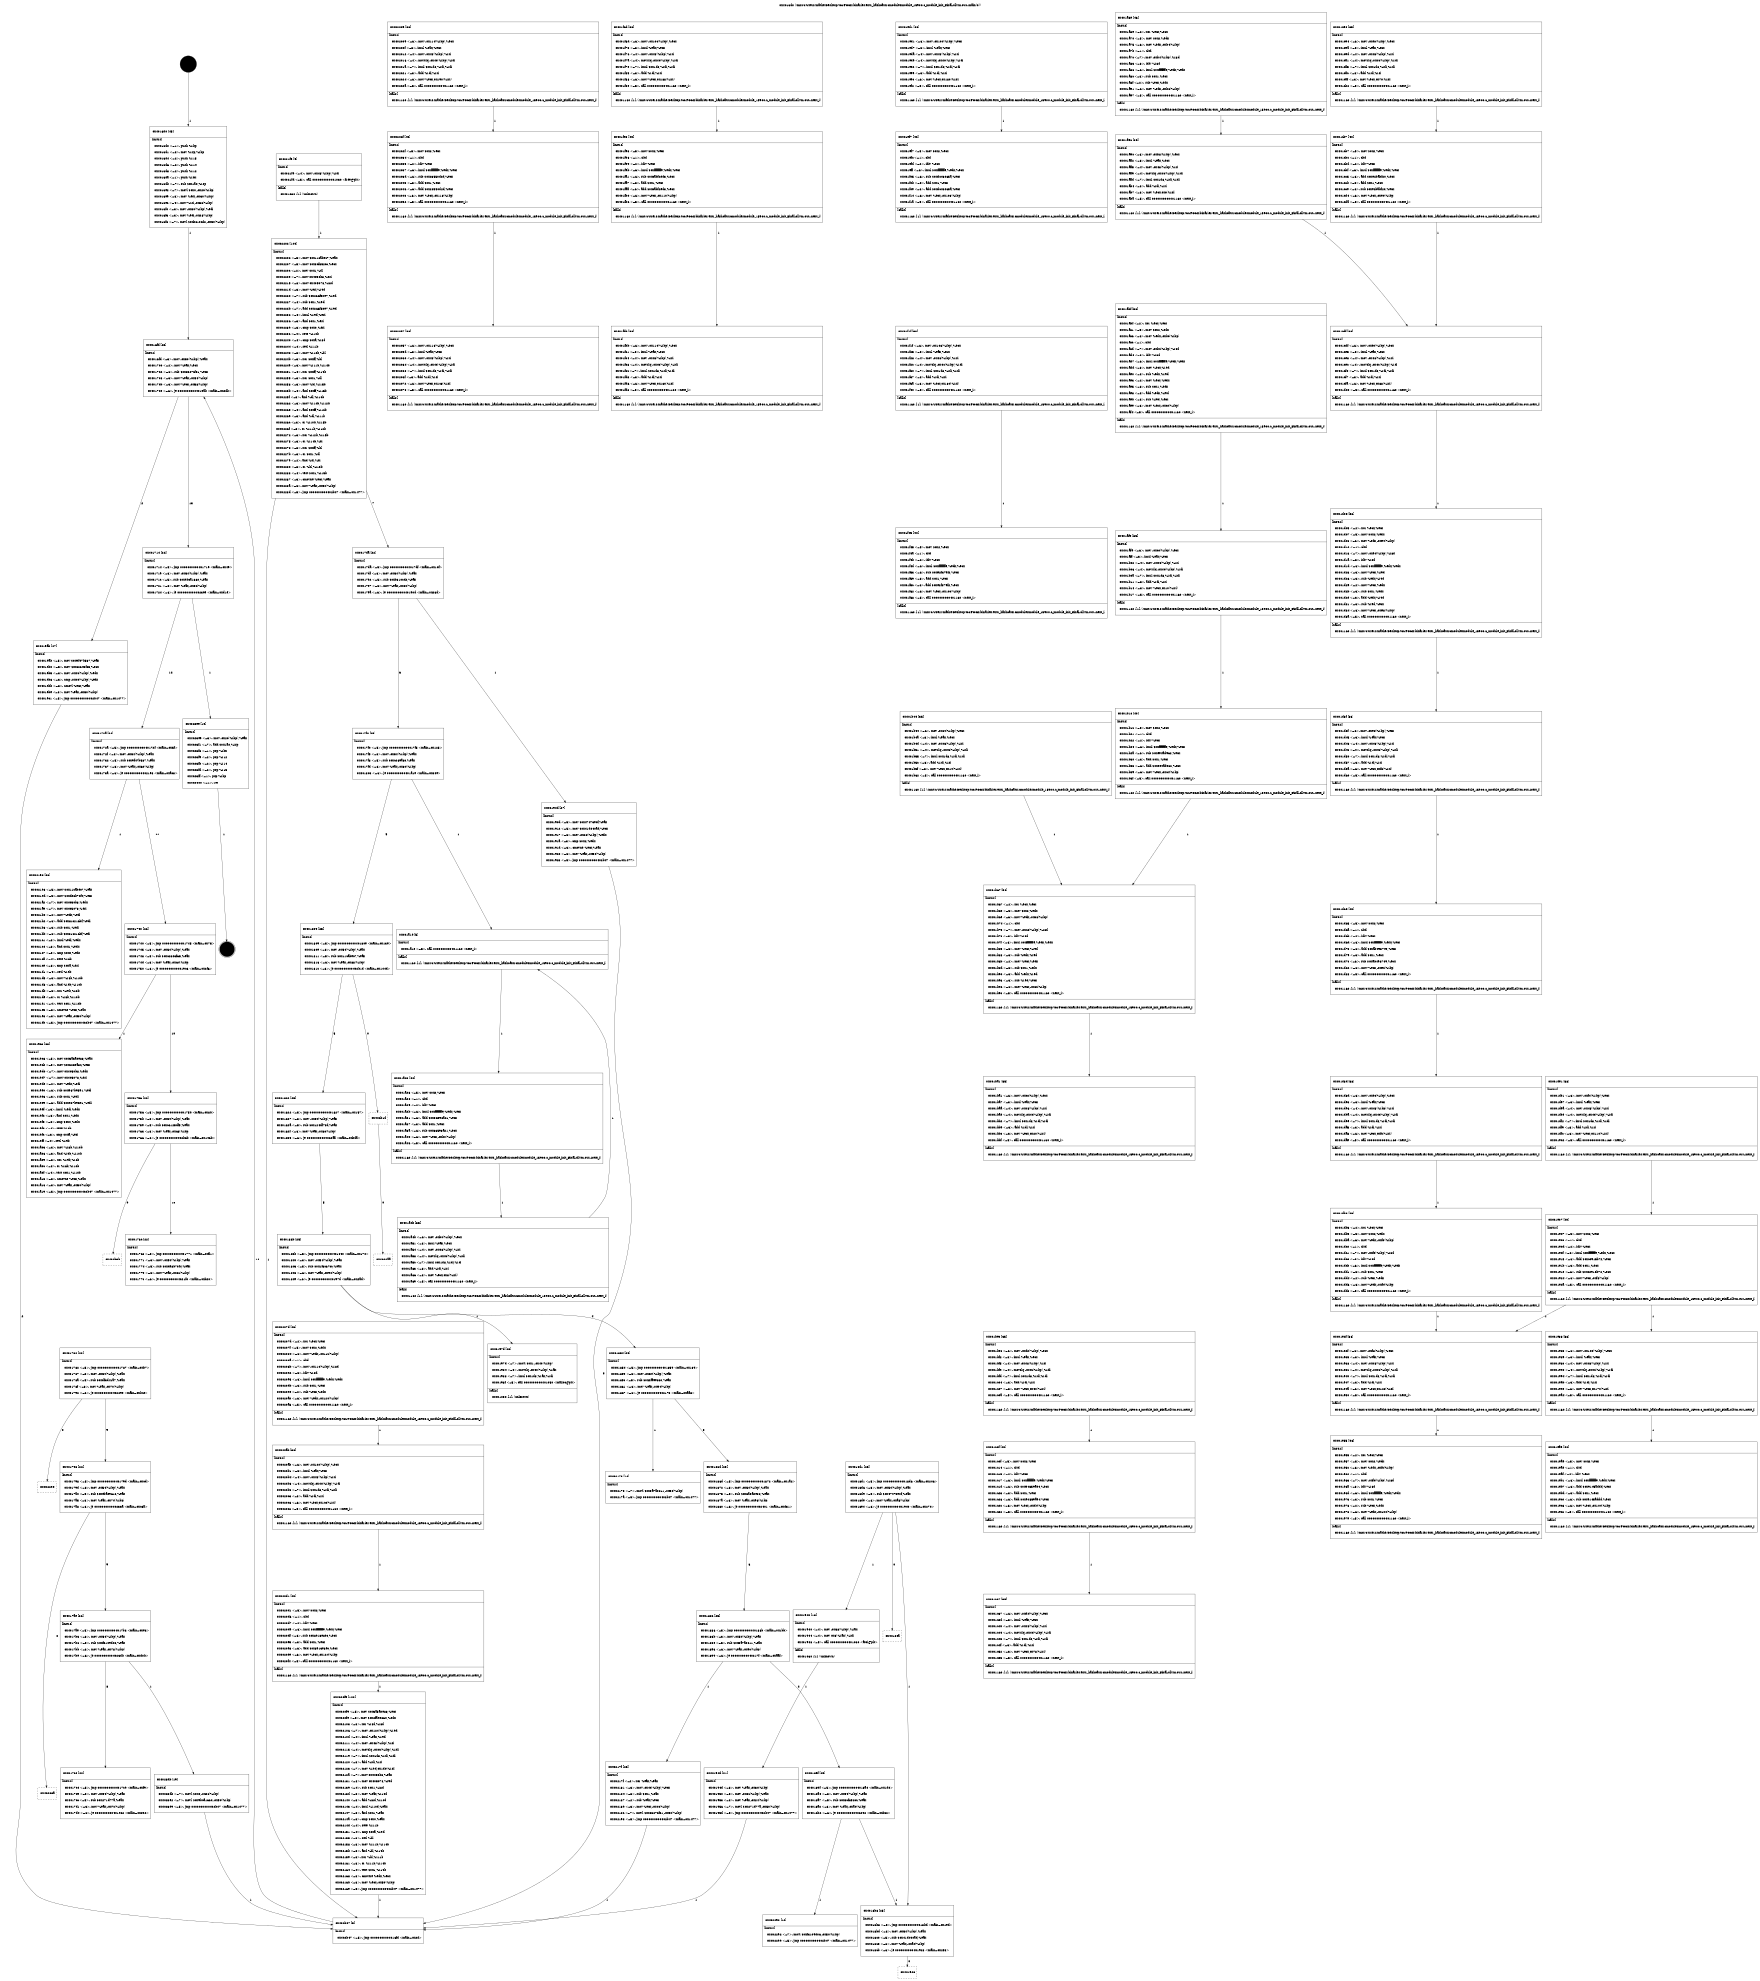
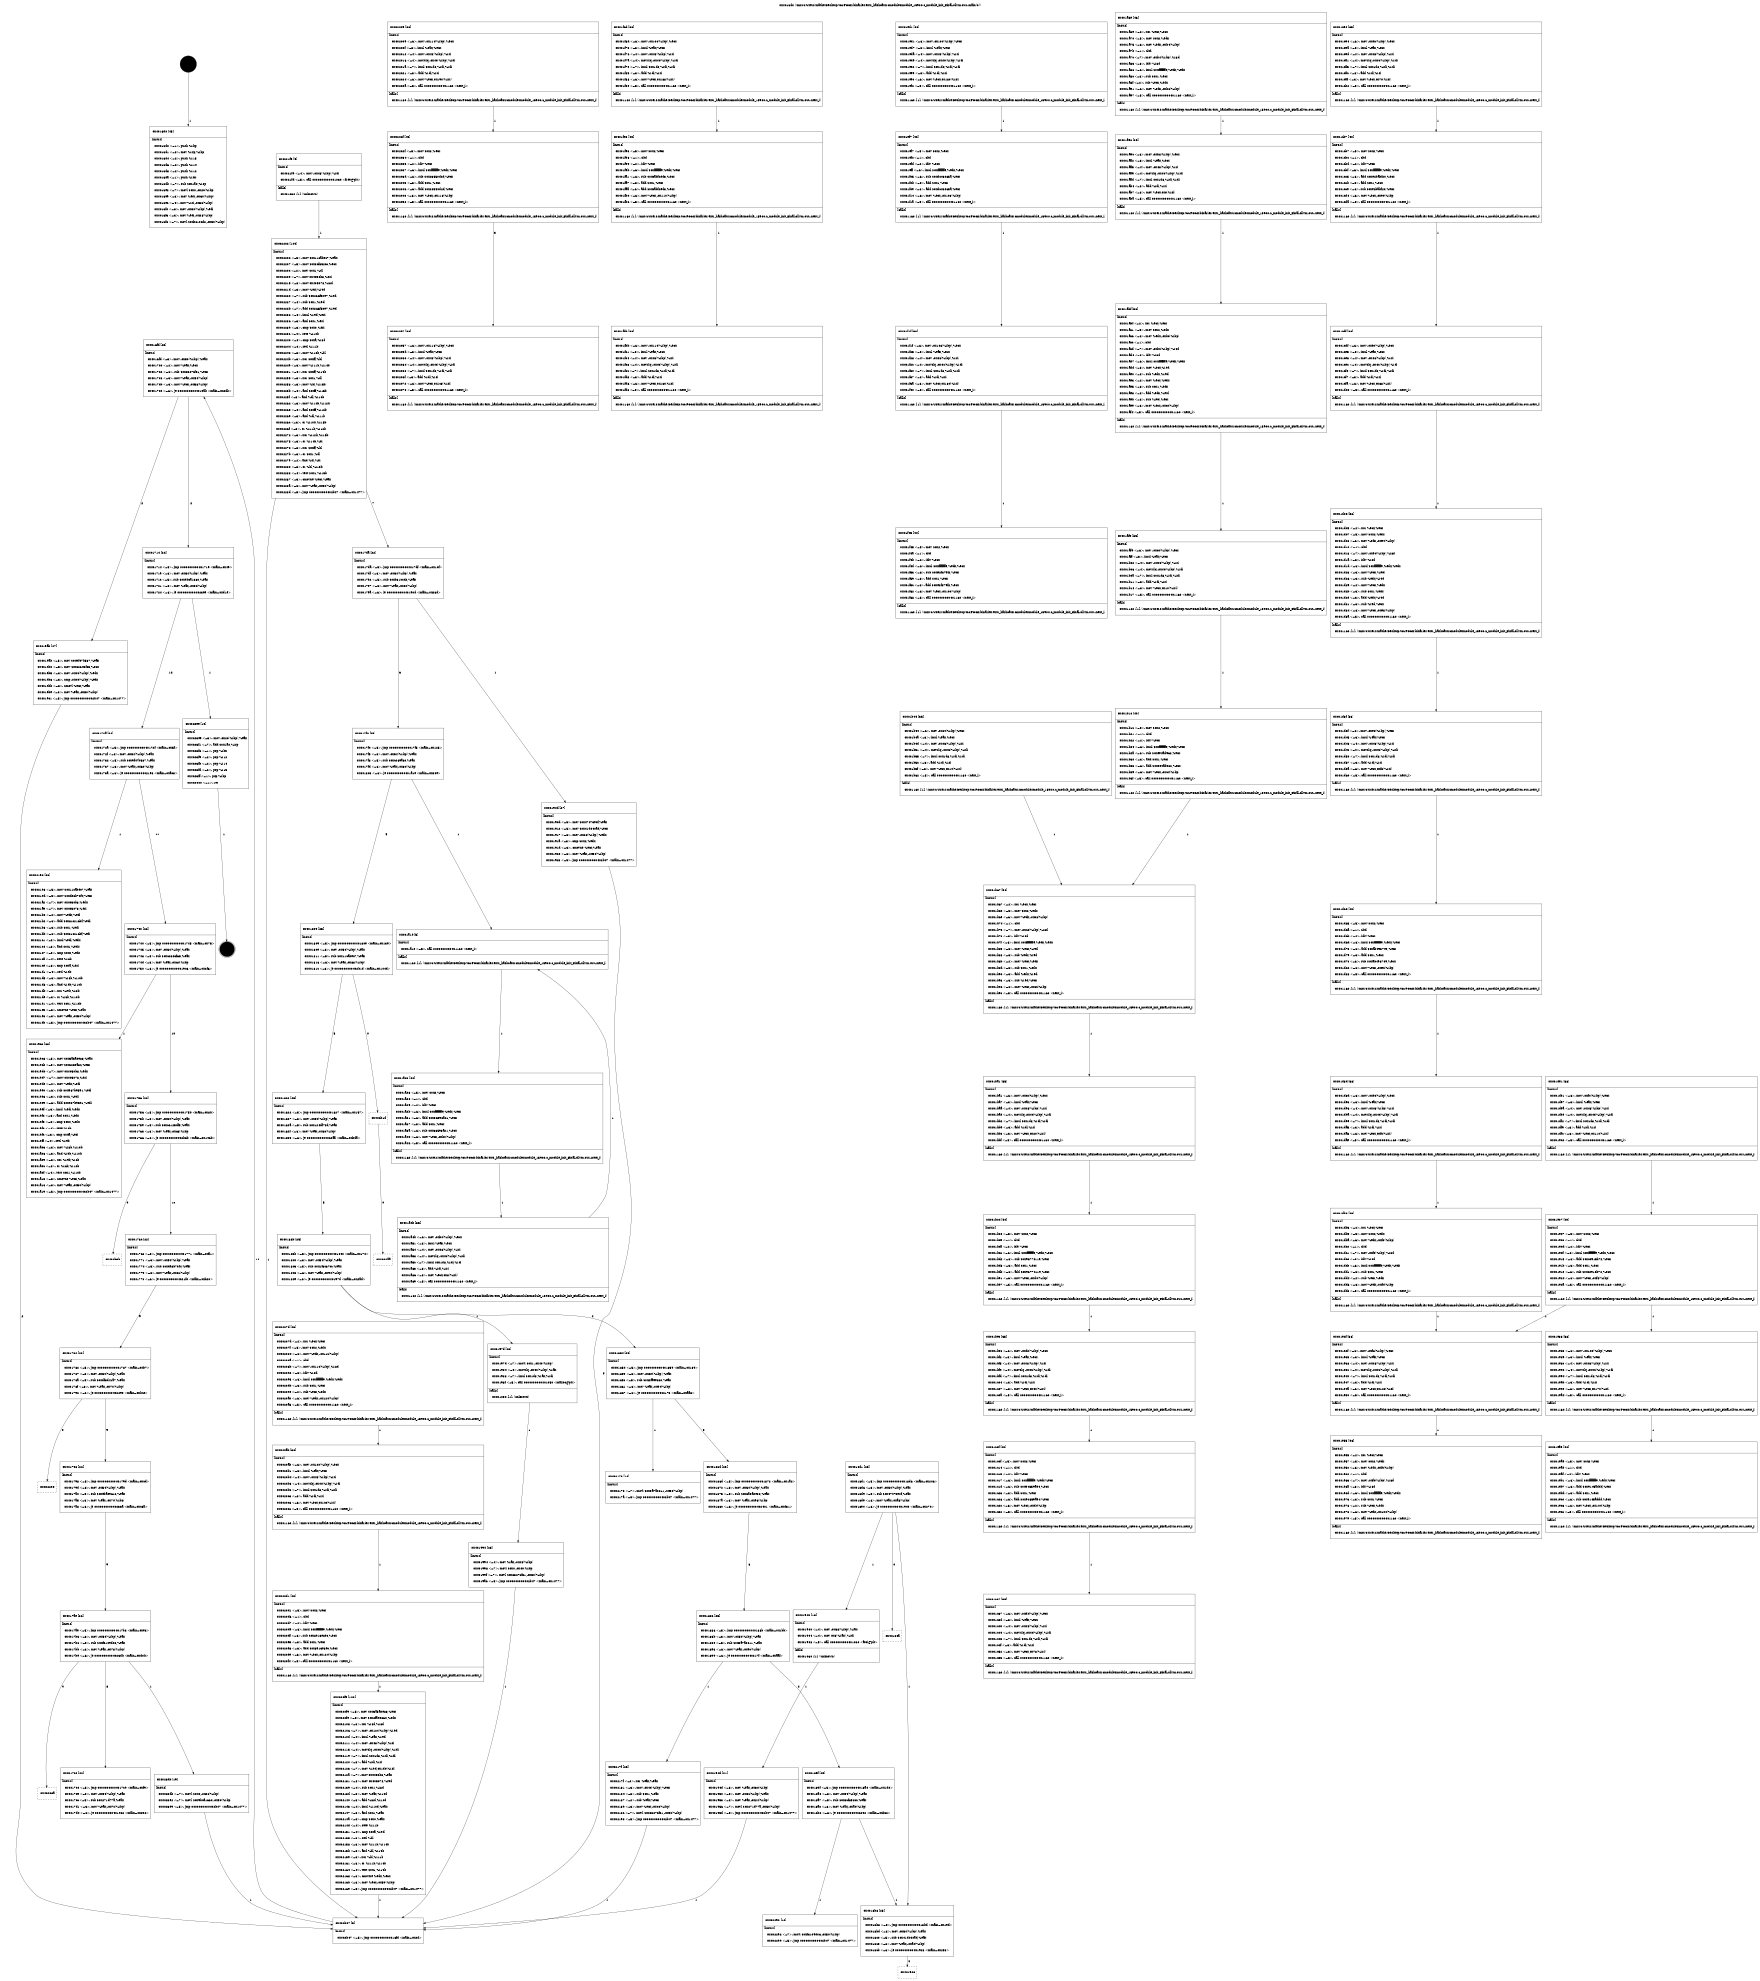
edge "0x40202f [40]" -> "0x402057 [38]": label " 1" -> " 3"
edge "0x401a9c [35]" -> "0x401cdf [38]": now "0x401a9c [35]" -> "0x401abf [58]"
edge "0x401ef7 [40]" -> "0x401f1f [38]": added, label "1"
edge "0x4016d0 [45]" -> "0x4016fd [23]": removed, label "1"
edge "0x4016fd [23]" -> "0x401714 [22]": label " 13" -> " 2"
node "0x401bc4 [40]": added
edge "0x40176c [22]" -> "0x401782 [22]": added, label "9"
node "0x401994 [23]": added
edge "0x401798 [22]" -> "0x40233a": now "0x4017ae [22]" -> "0x40233a"
